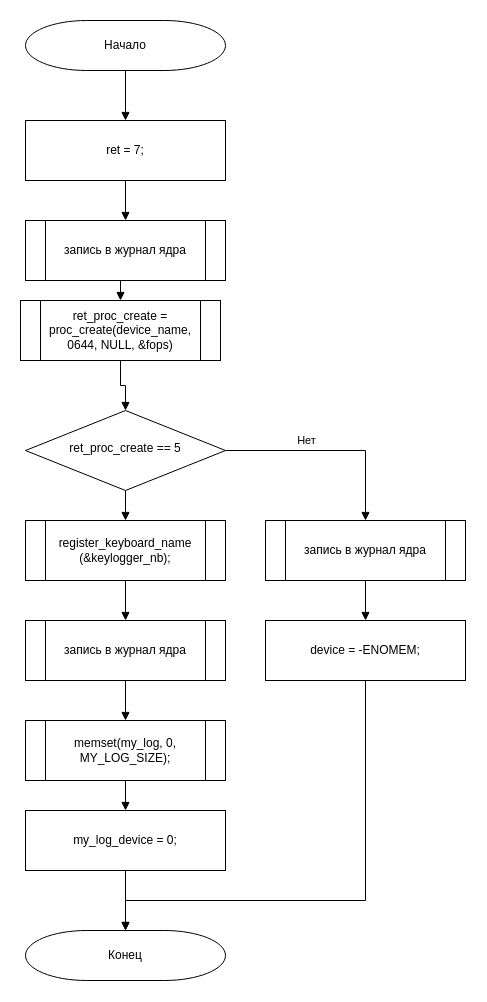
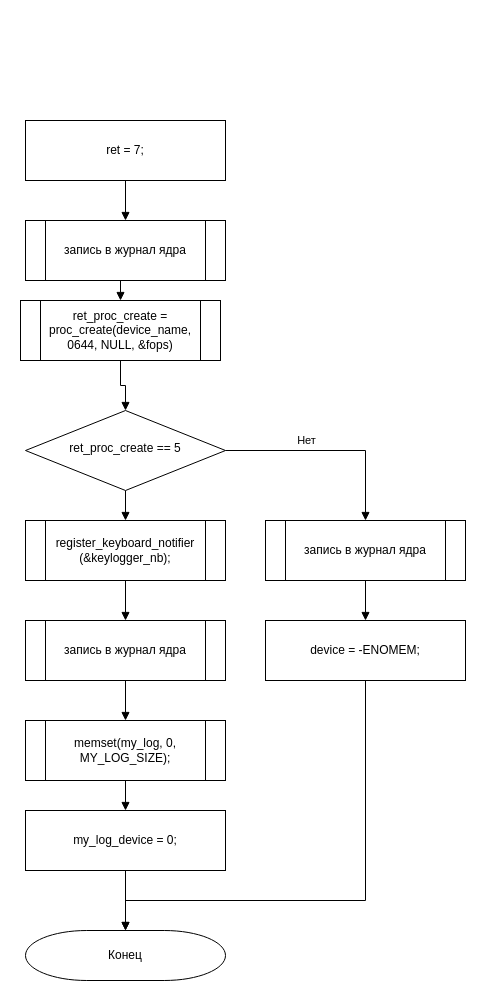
node "Начало": removed
edge "Начало" -> "ret = 7;": removed
node "register_keyboard_name (&keylogger_nb);": label "register_keyboard_name (&keylogger_nb);" -> "register_keyboard_notifier (&keylogger_nb);"
